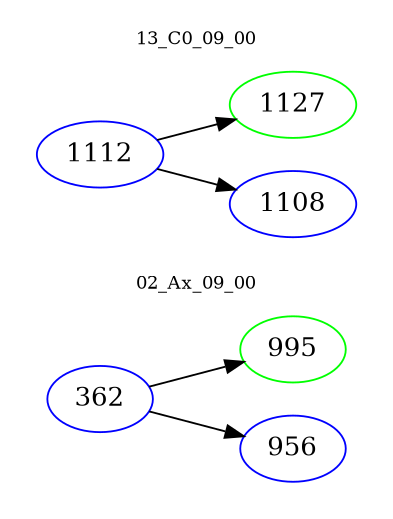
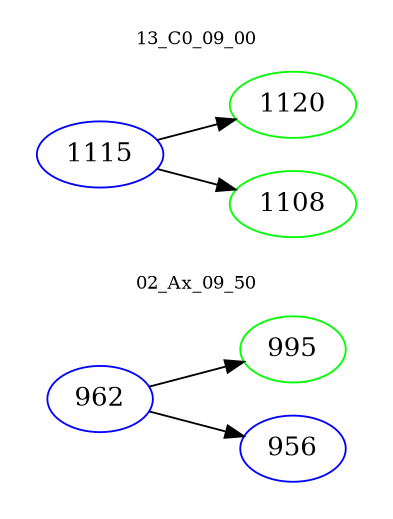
node "1127": label "1127" -> "1120"
node "1112": label "1112" -> "1115"
node "1108": color blue -> green
cluster "02_Ax_09_00": label "02_Ax_09_00" -> "02_Ax_09_50"
node "362": label "362" -> "962"
